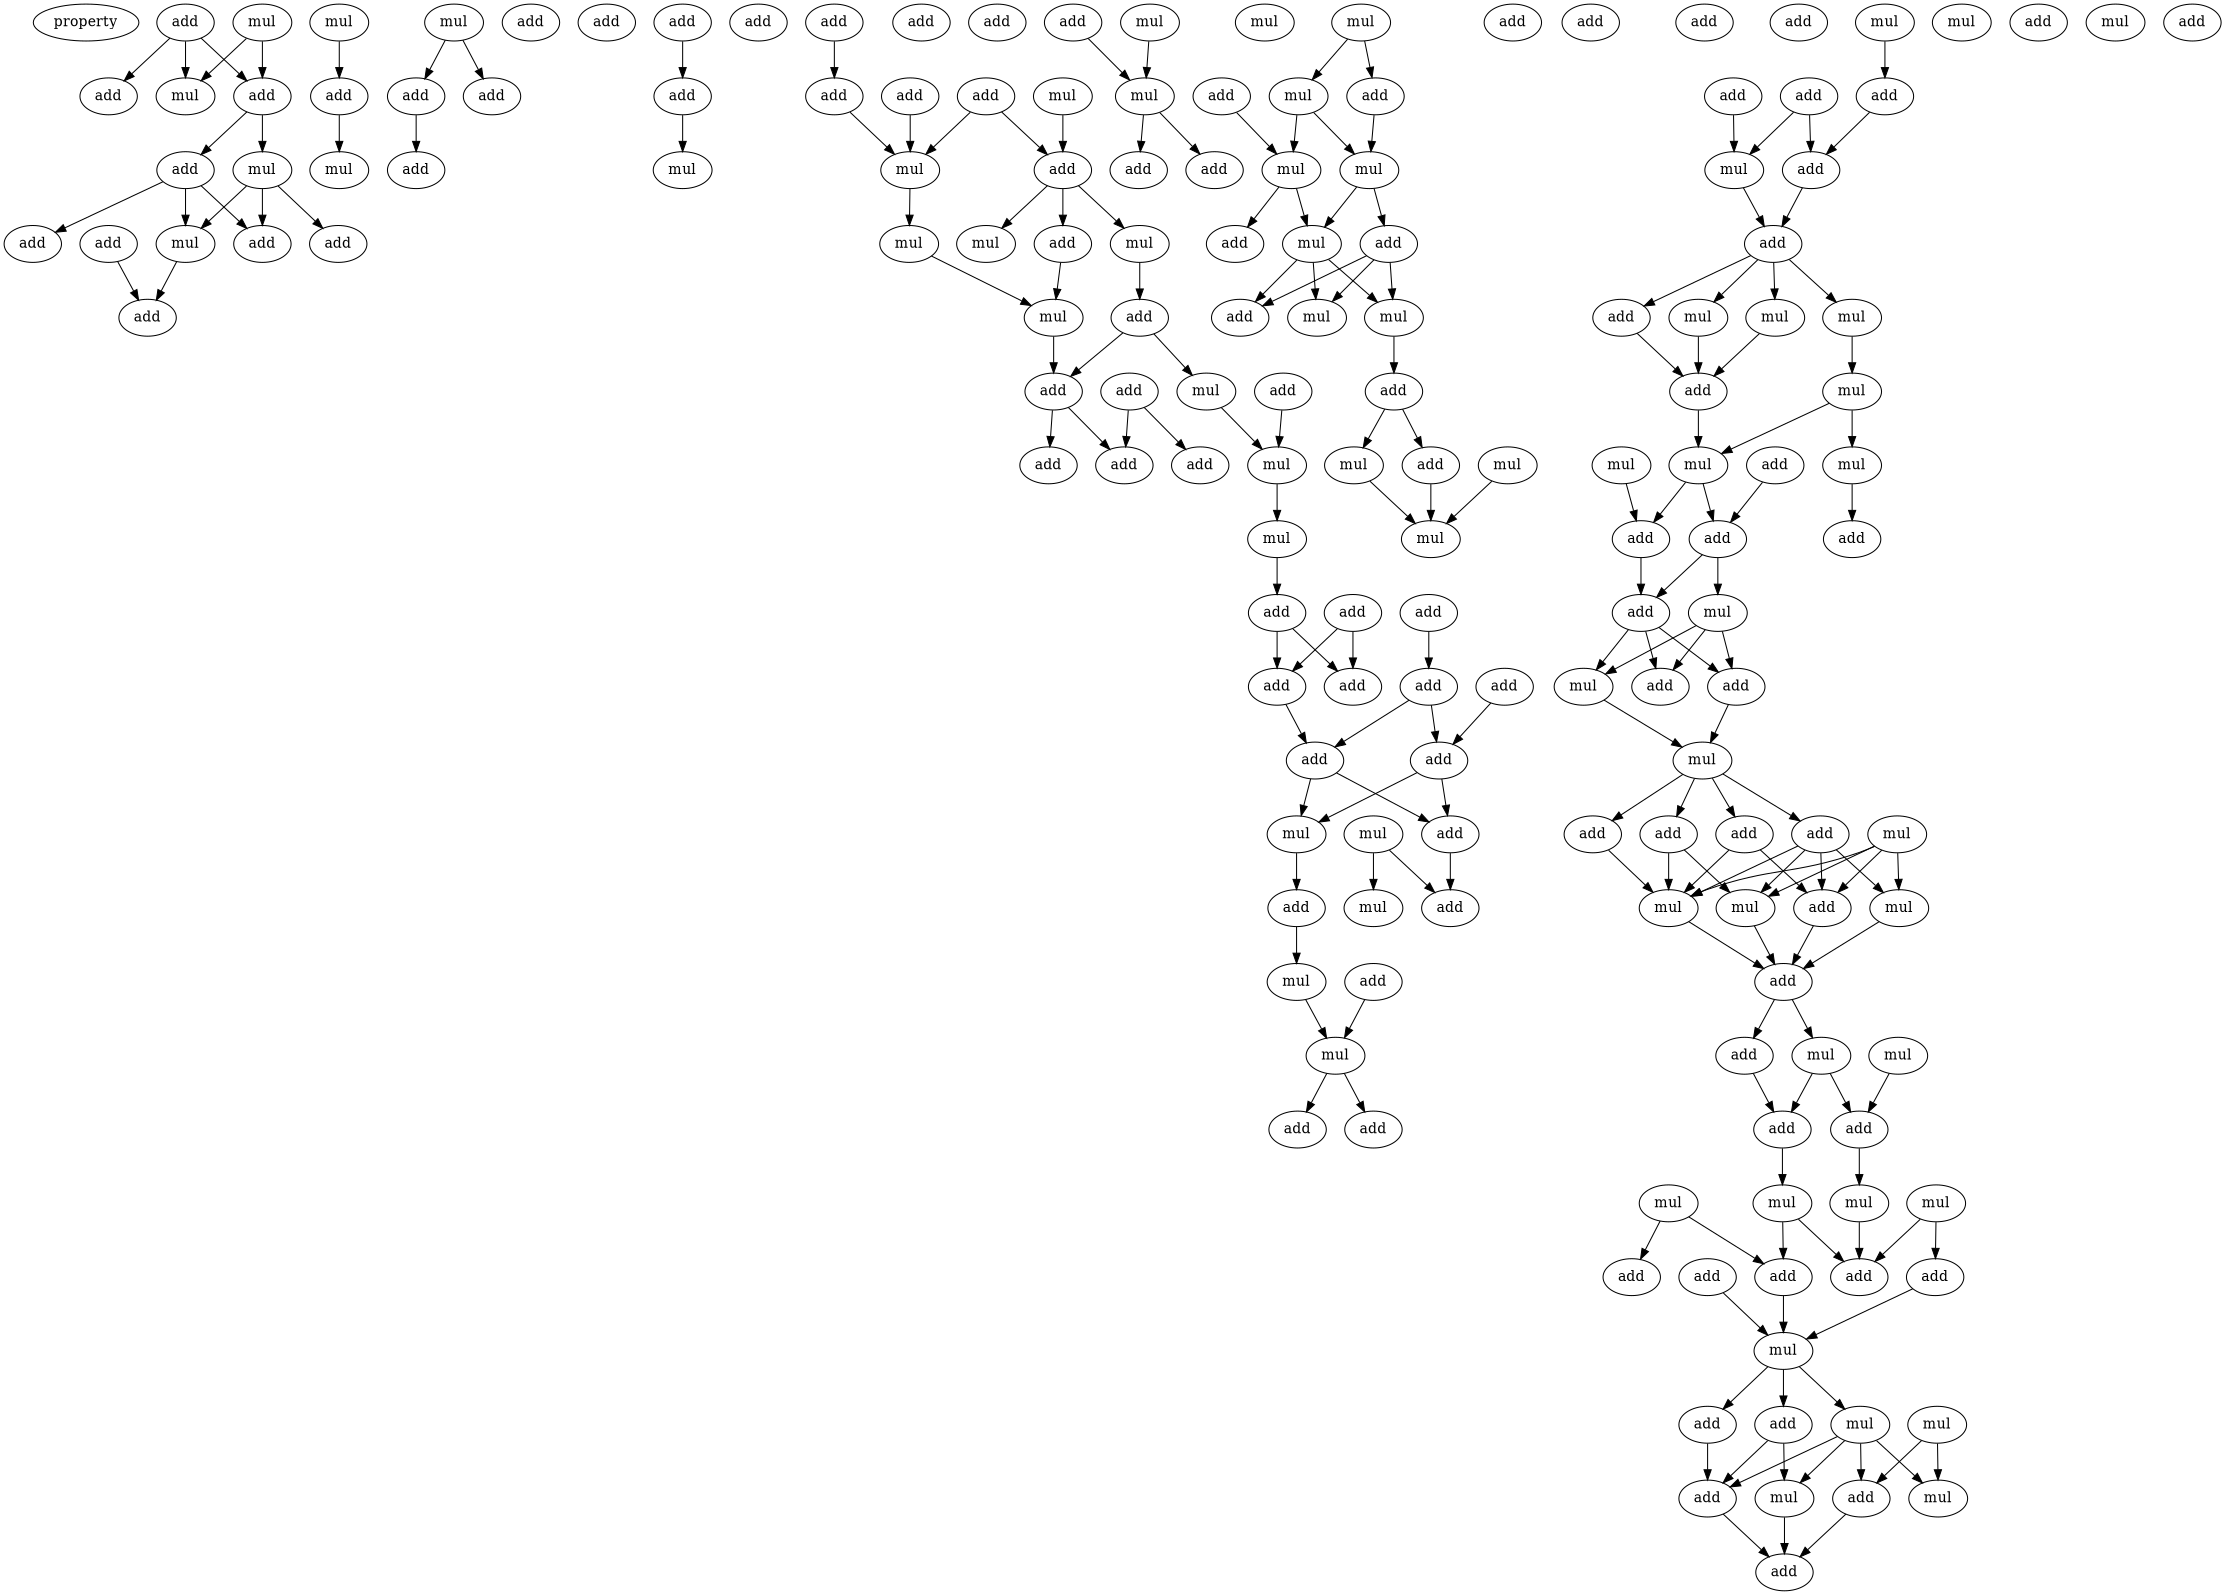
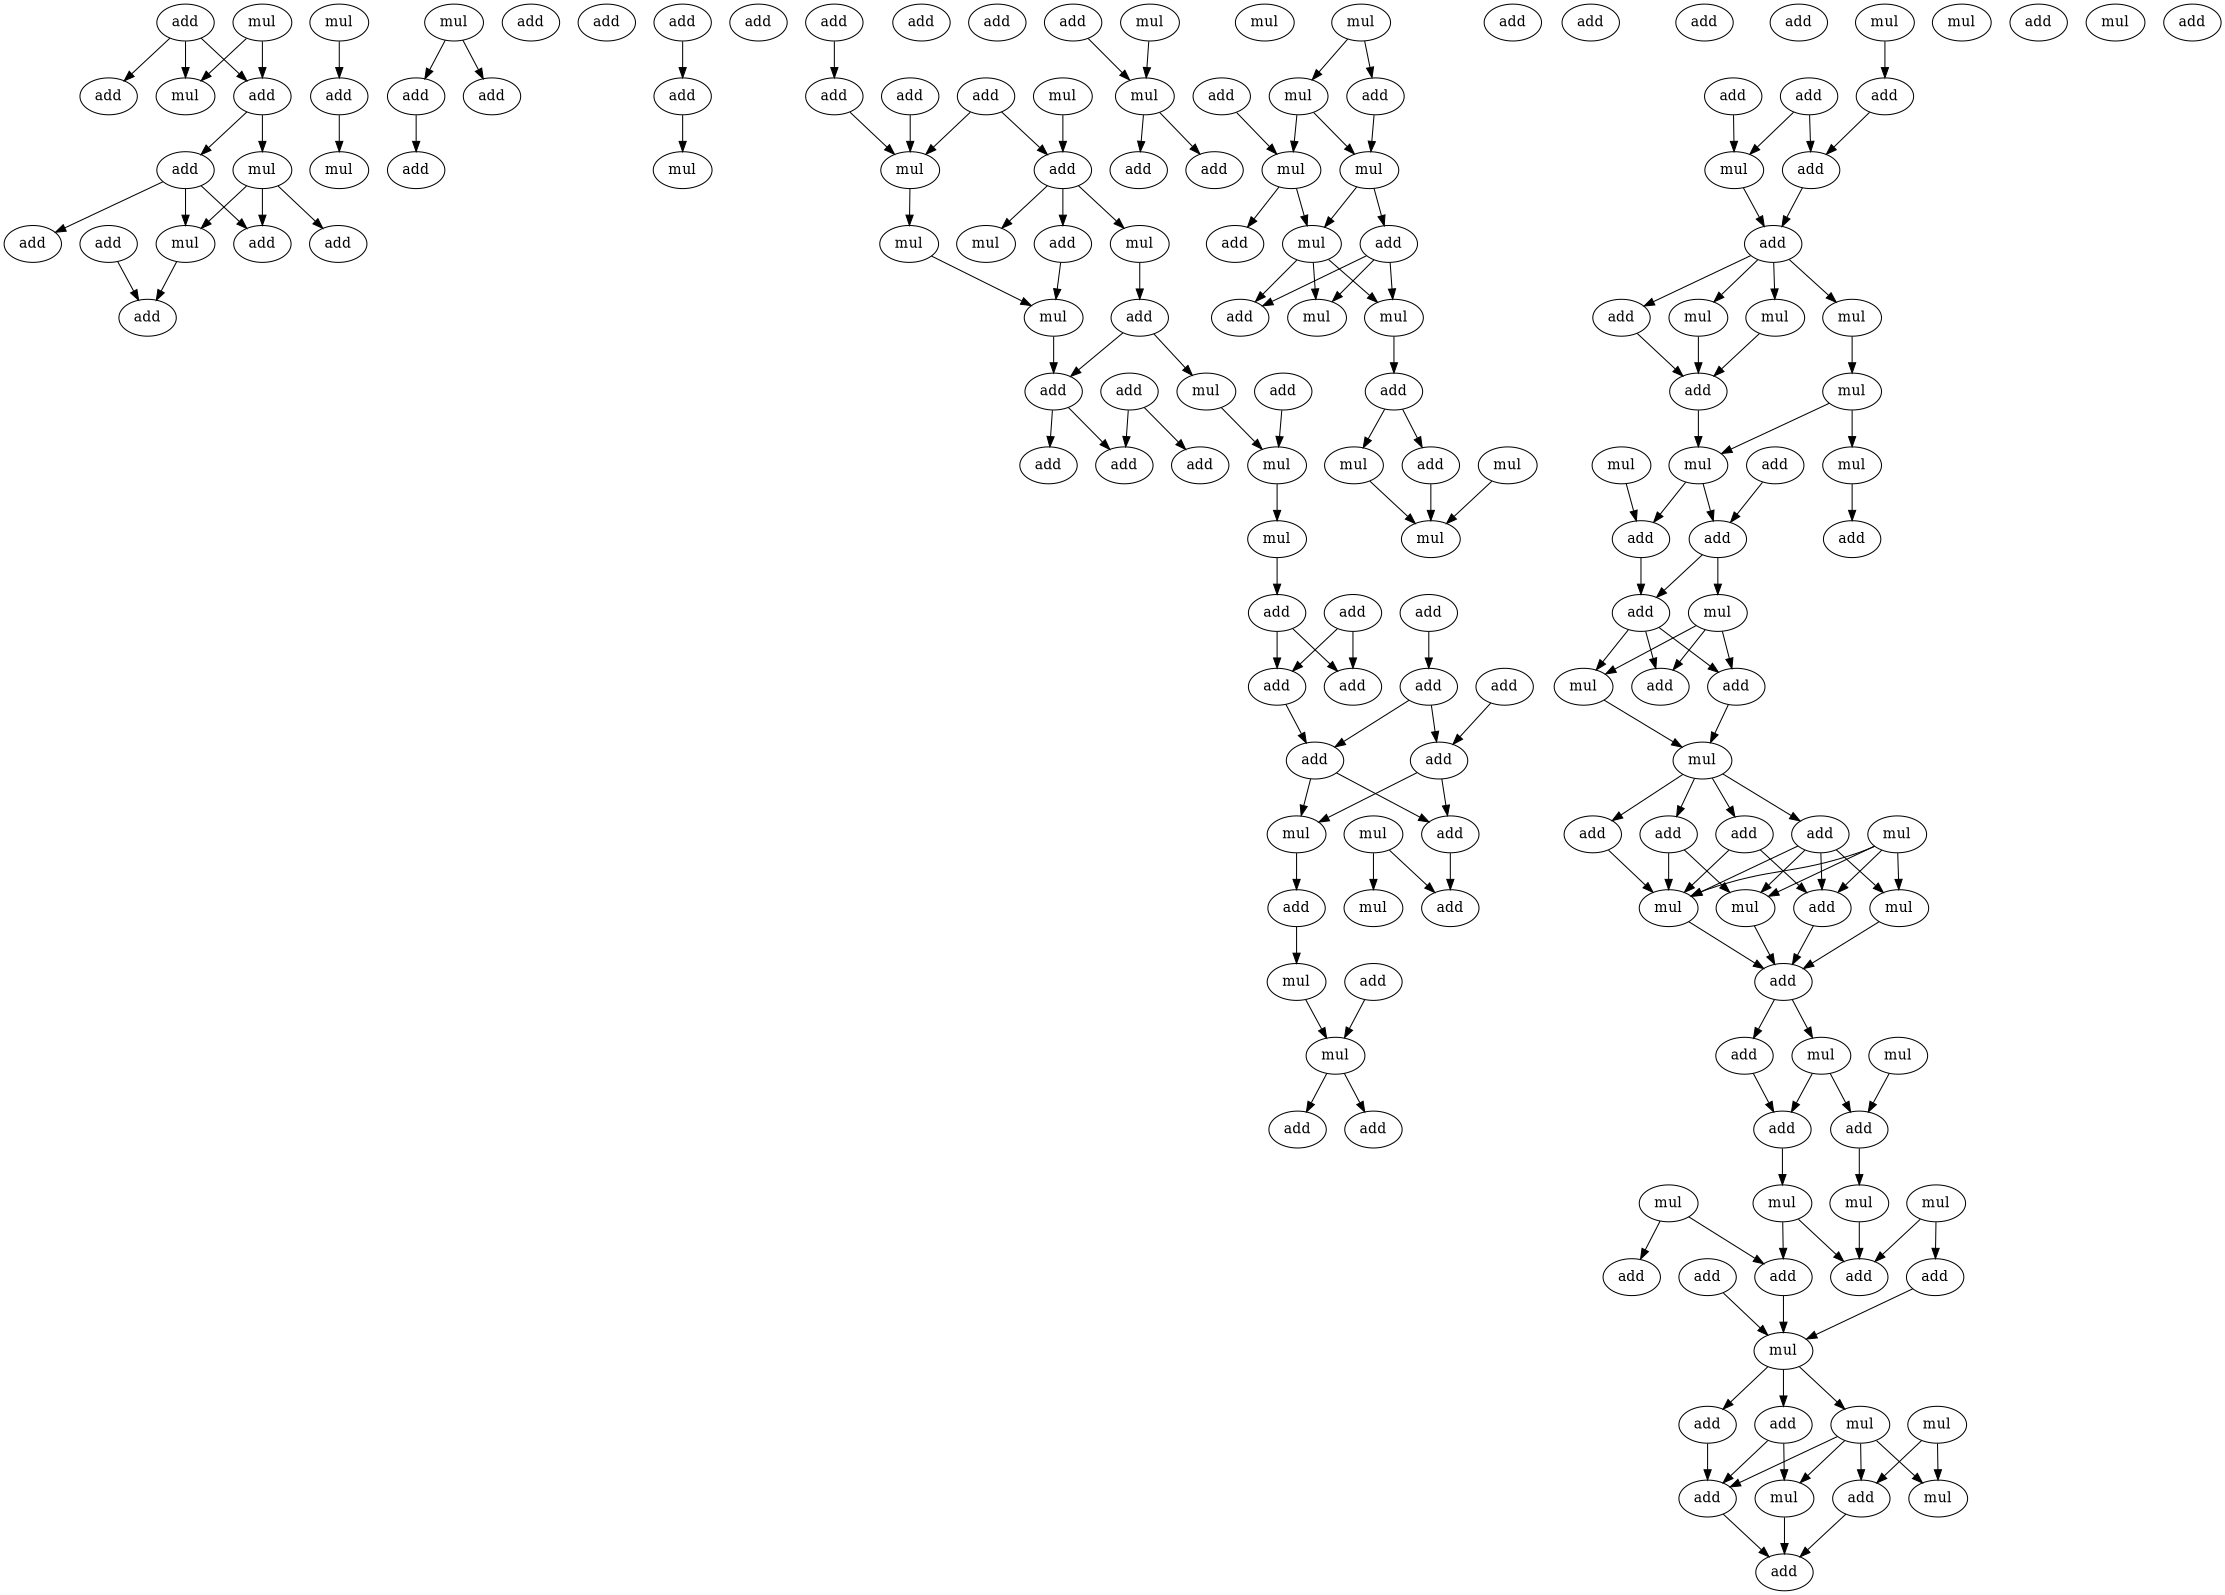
node "property": removed
